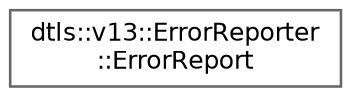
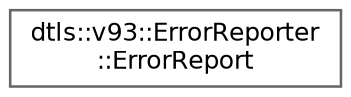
node "dtls::v13::ErrorReporter ::ErrorReport": label "dtls::v13::ErrorReporter ::ErrorReport" -> "dtls::v93::ErrorReporter ::ErrorReport"
